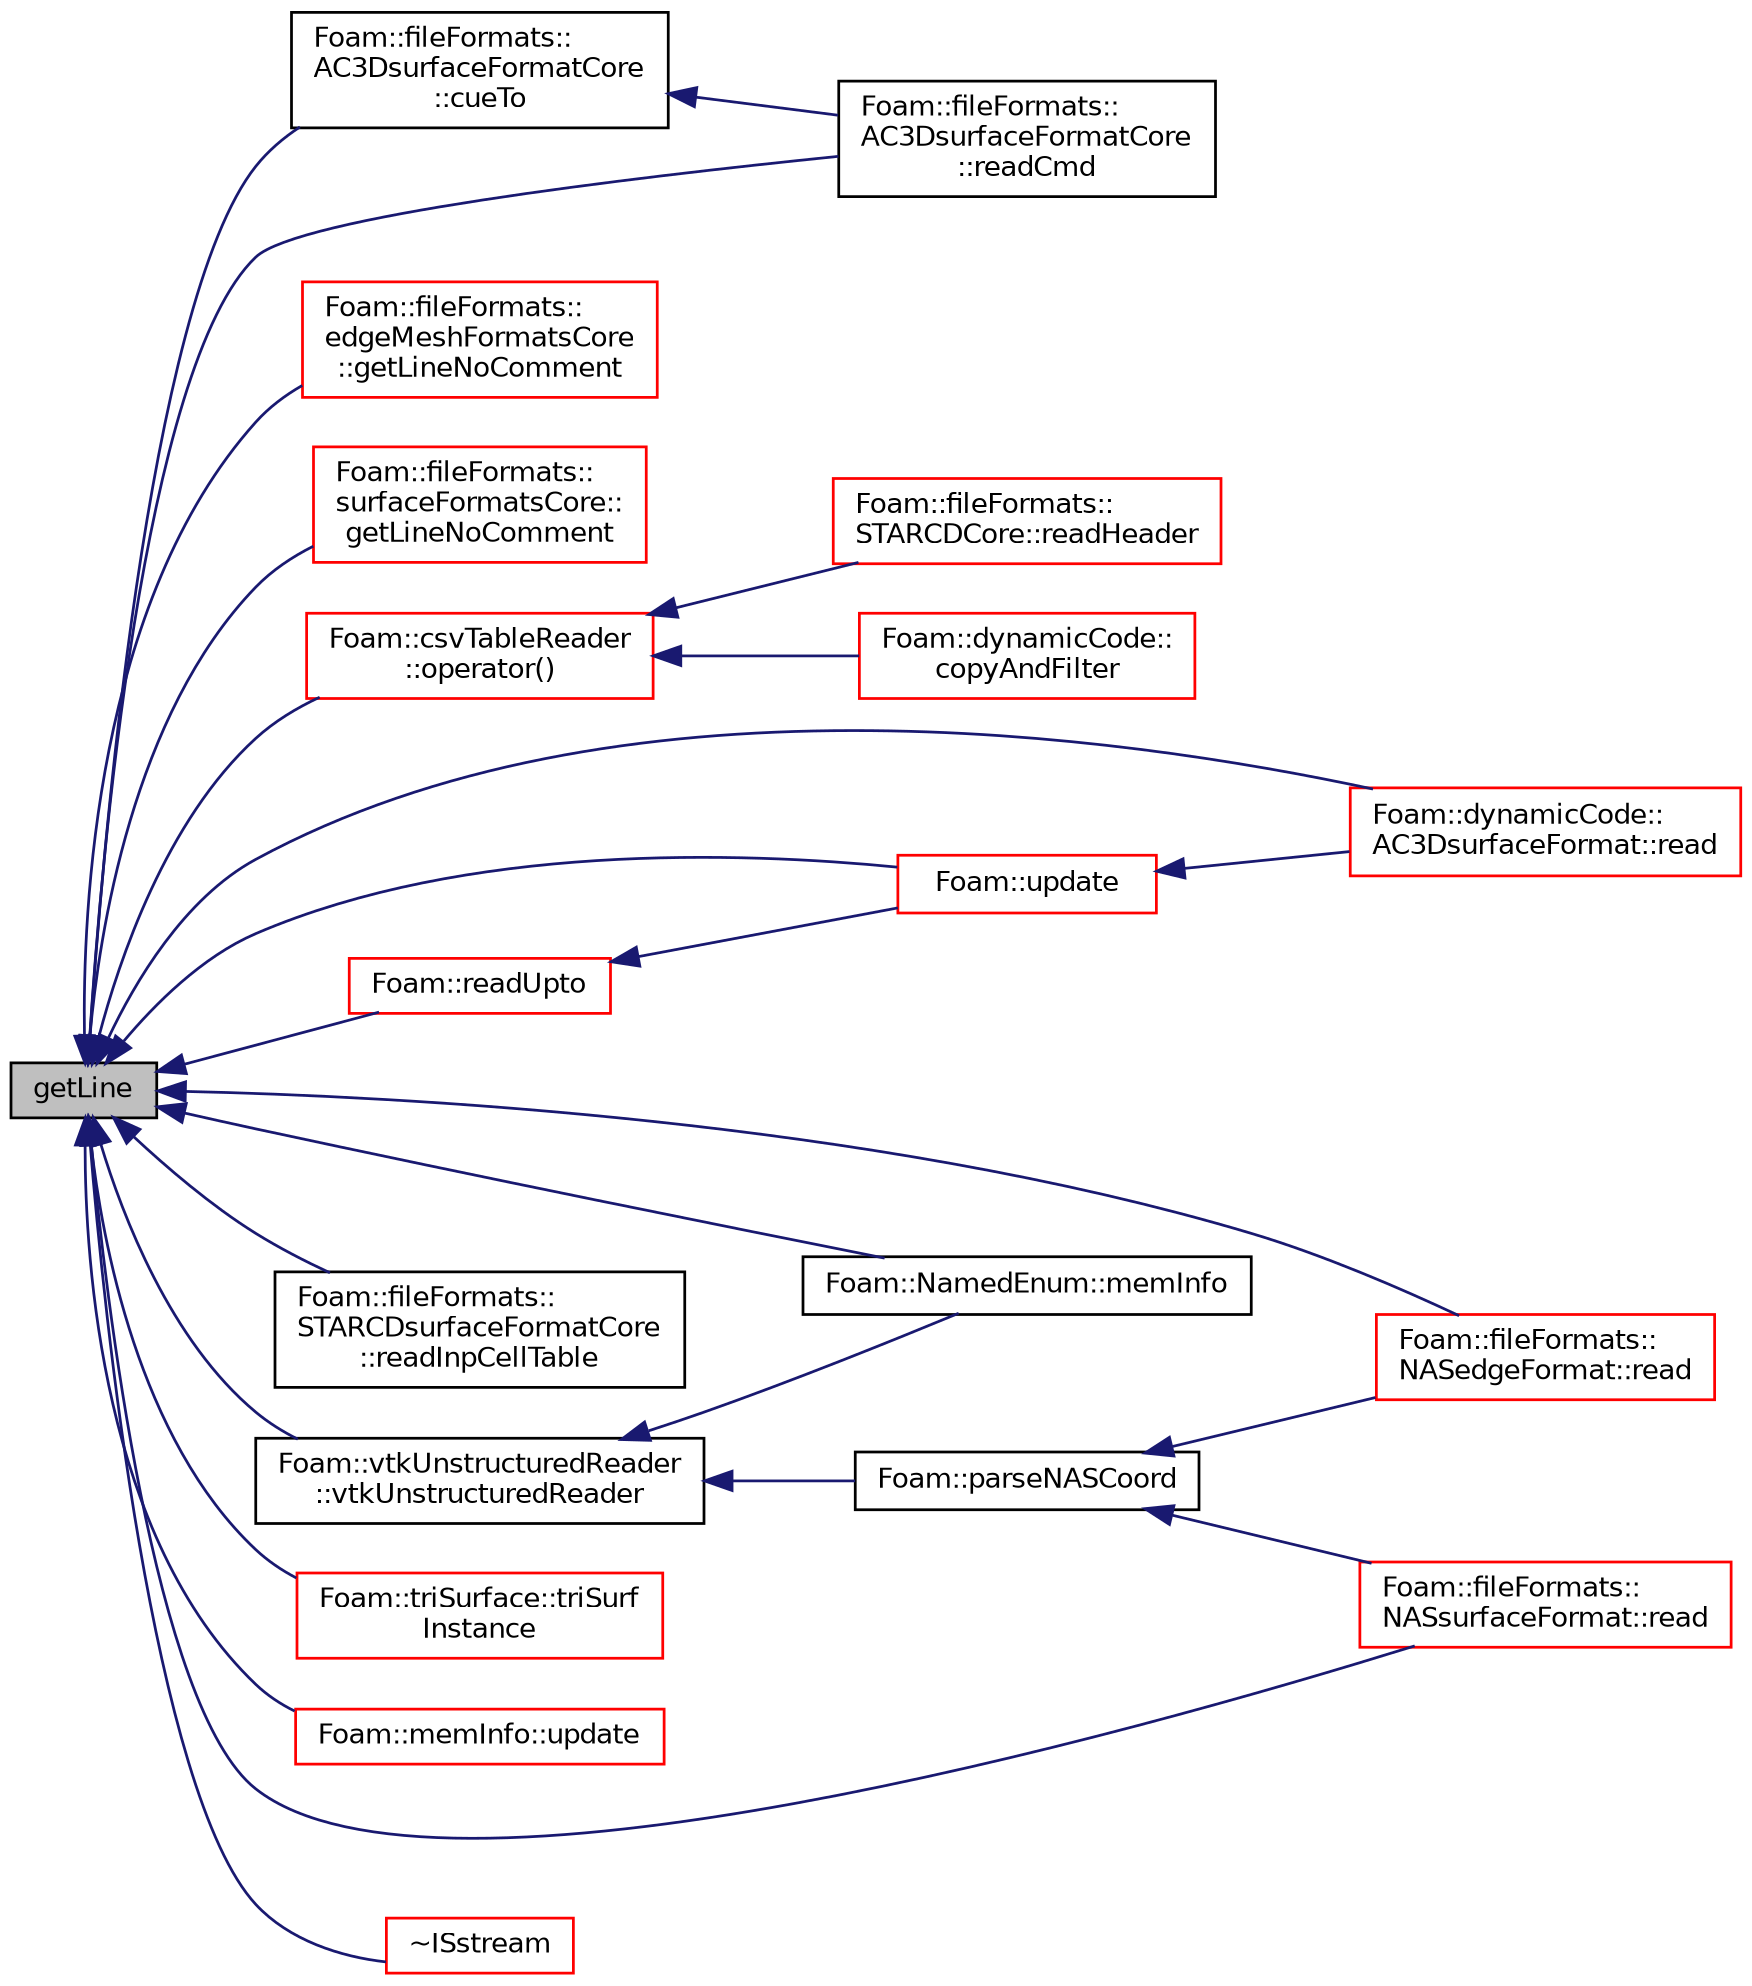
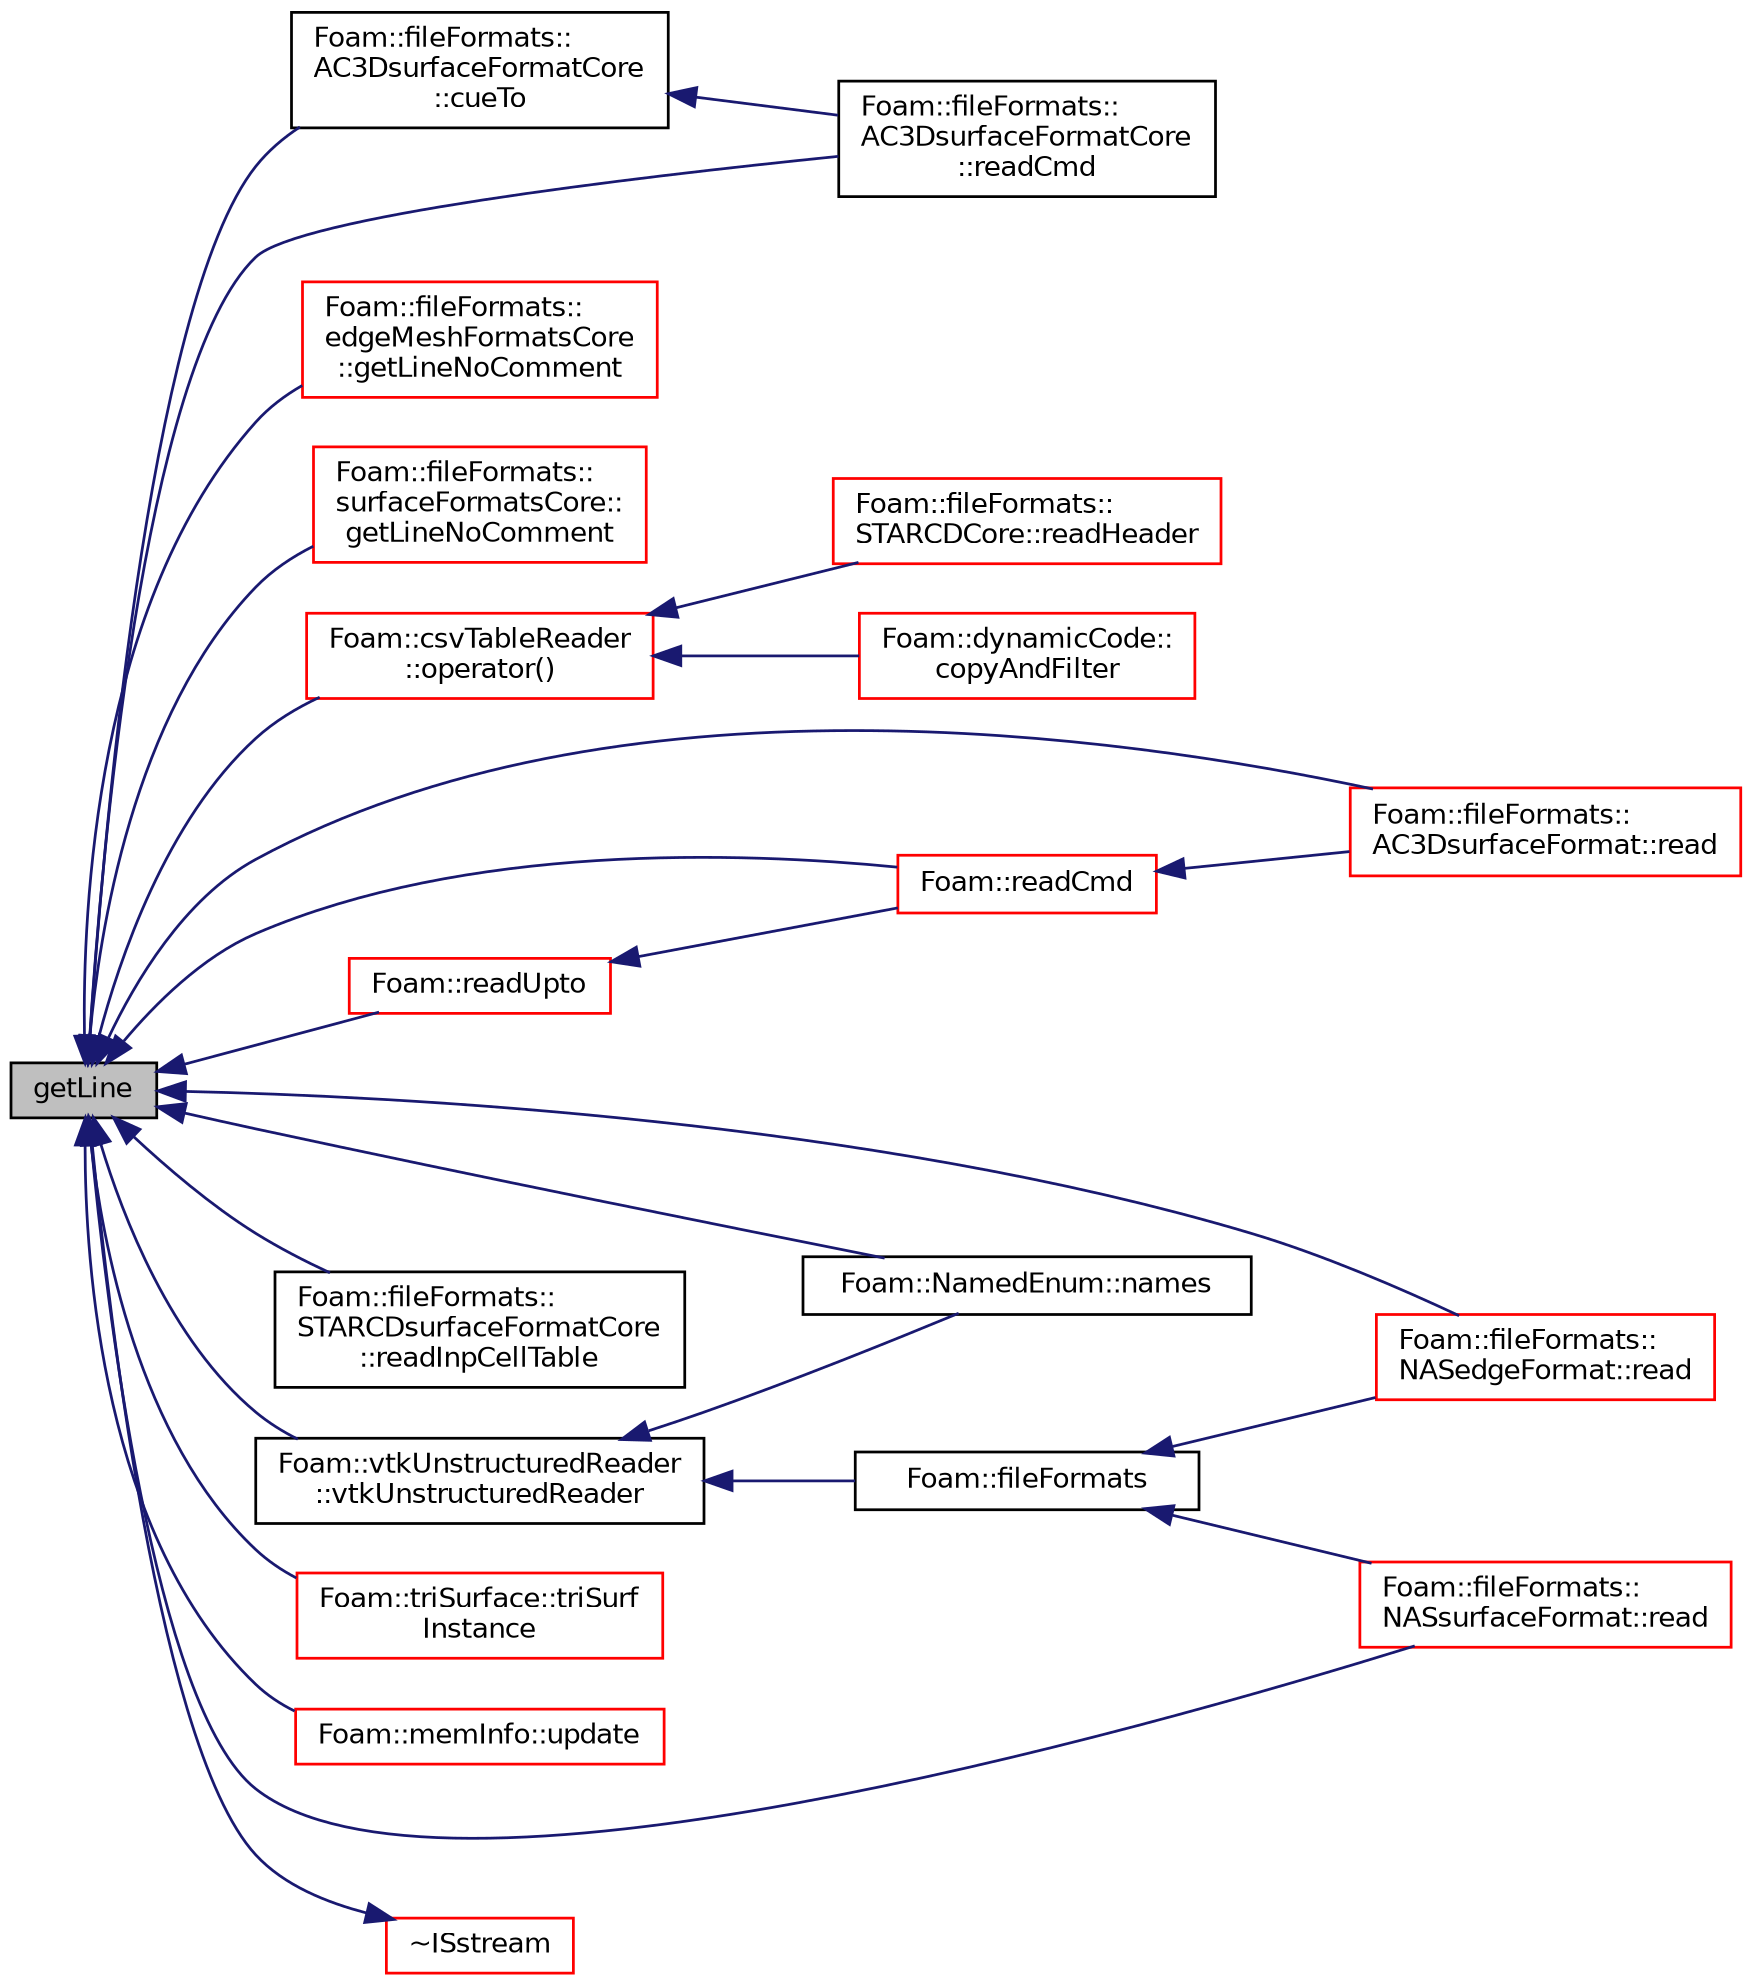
node "Foam::dynamicCode:: AC3DsurfaceFormat::read": label "Foam::dynamicCode:: AC3DsurfaceFormat::read" -> "Foam::fileFormats:: AC3DsurfaceFormat::read"
node "Foam::update": label "Foam::update" -> "Foam::readCmd"
node "Foam::NamedEnum::memInfo": label "Foam::NamedEnum::memInfo" -> "Foam::NamedEnum::names"
node "Foam::parseNASCoord": label "Foam::parseNASCoord" -> "Foam::fileFormats"
edge "~ISstream" -> "getLine": reversed
